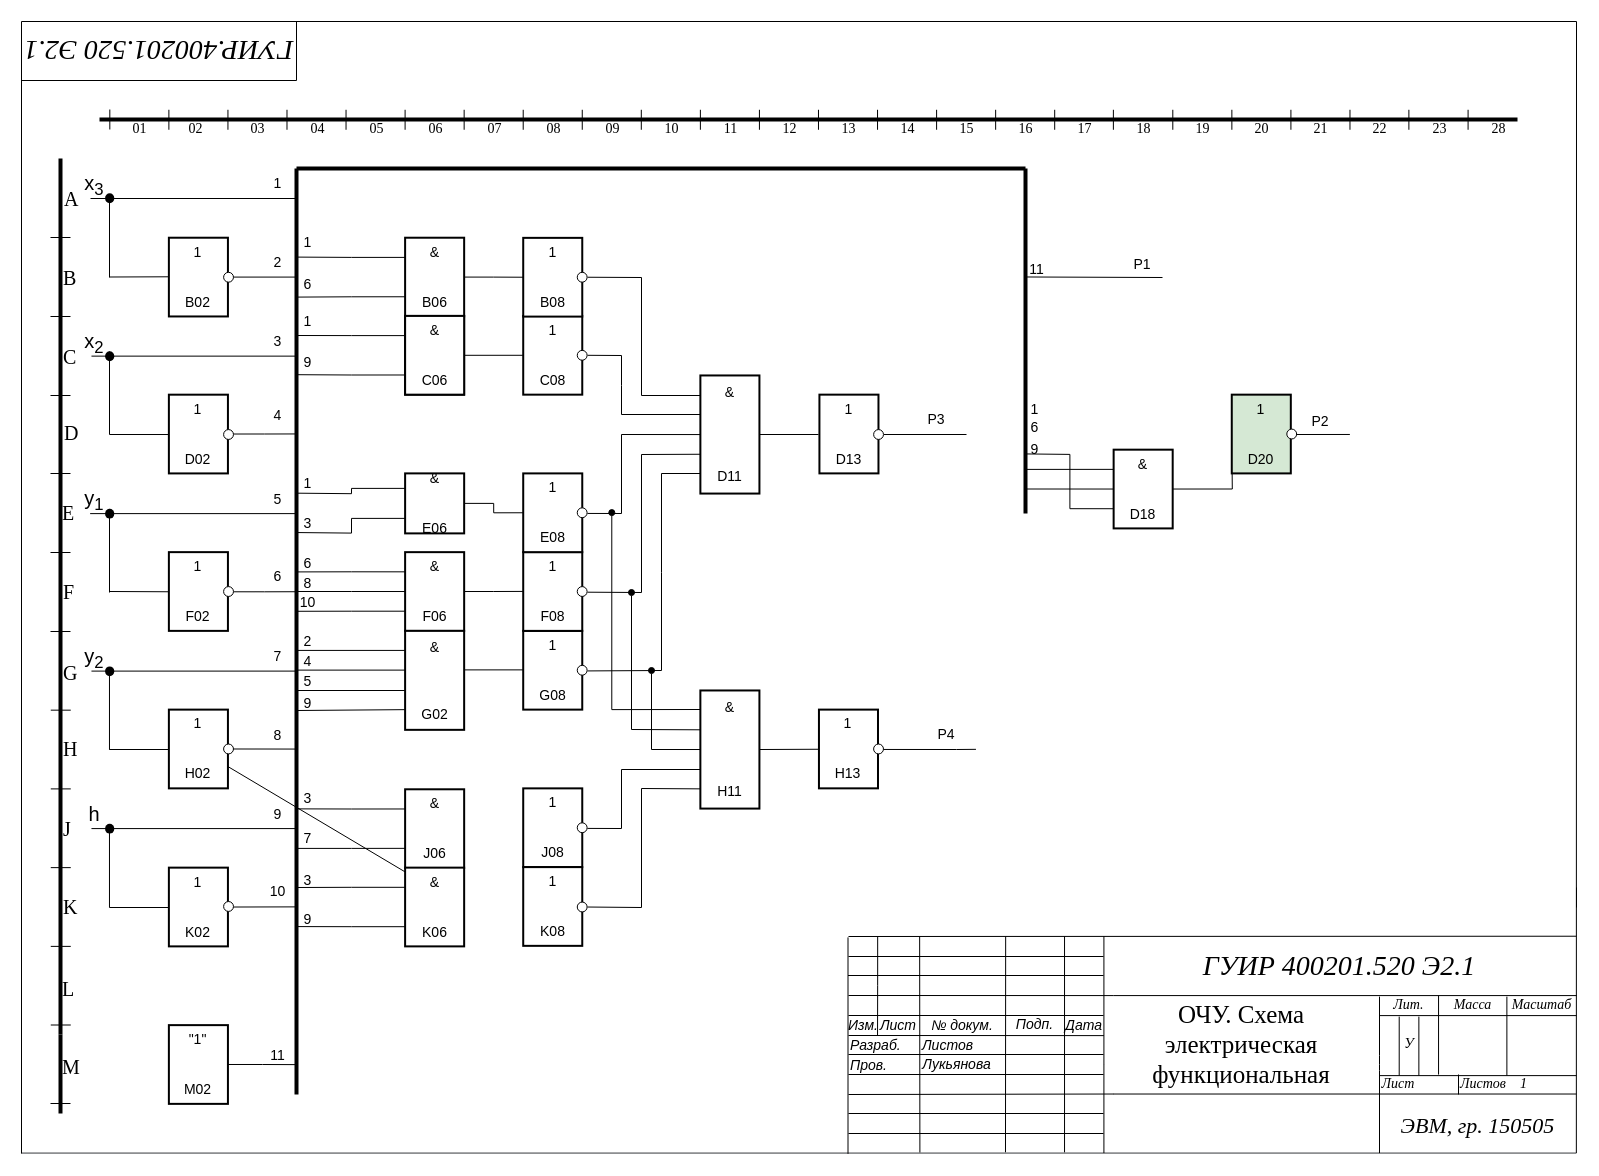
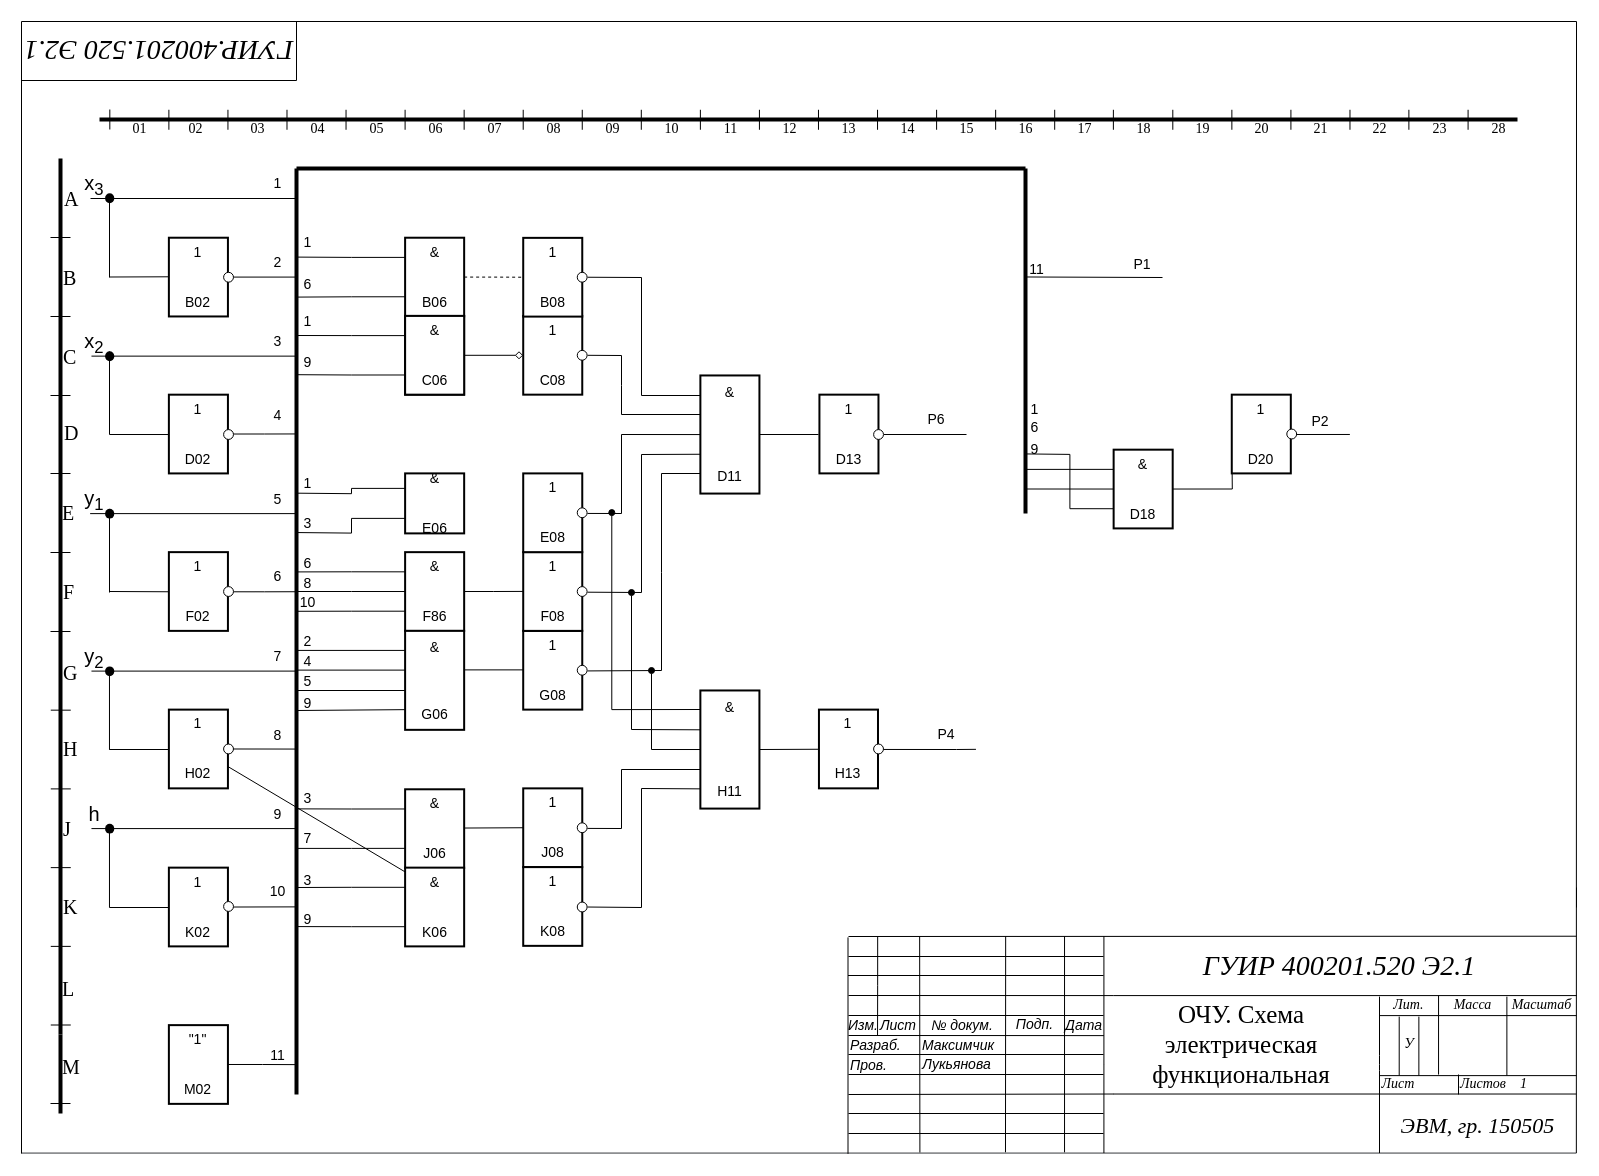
edge "&B06" -- "1B08": style solid -> dashed
edge "1C08" -- "&C06": arrowhead none -> diamond
node "P3": label "P3" -> "P6"
node "1D20": fillcolor #d5e8d4 -> #ffffff
edge "&E06" -- "1E08": removed
node "&F06": label "&F06" -> "&F86"
node "&G02": label "&G02" -> "&G06"
edge "1J08" -- "&J06": added
node "Листов": label "Листов" -> "Максимчик"
